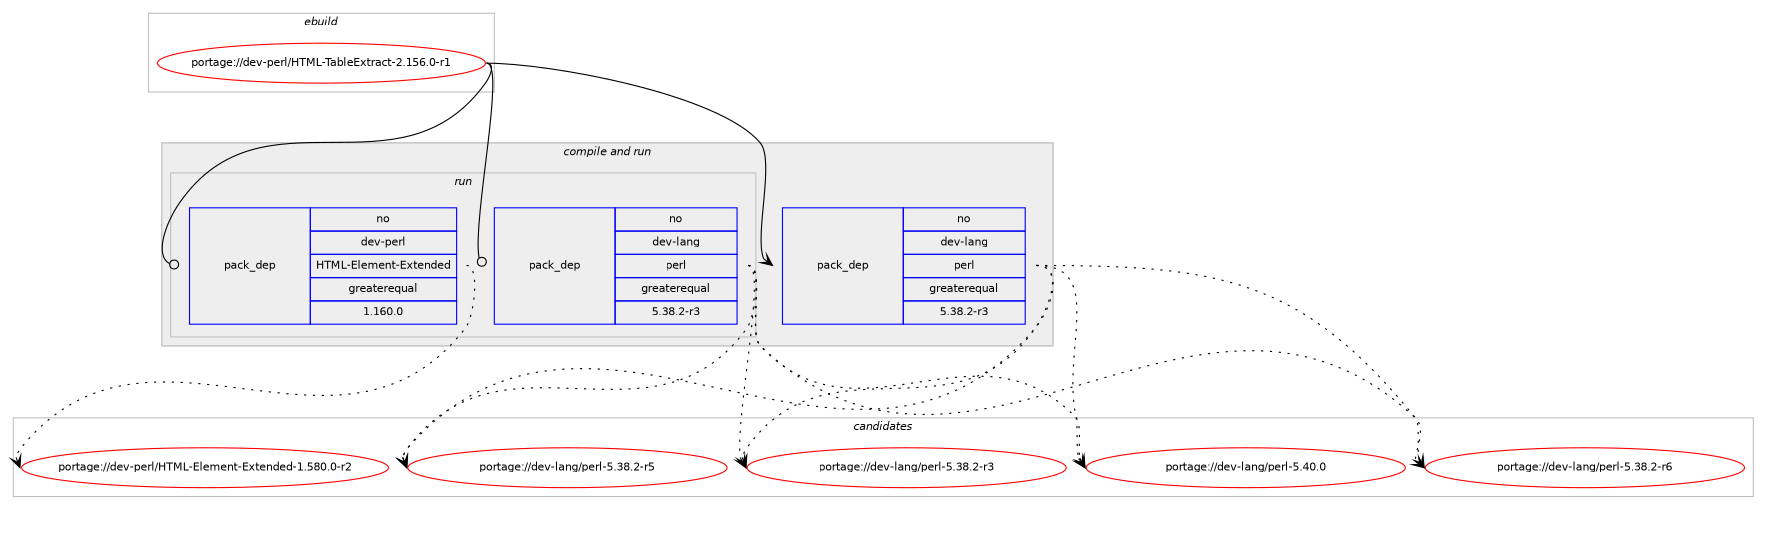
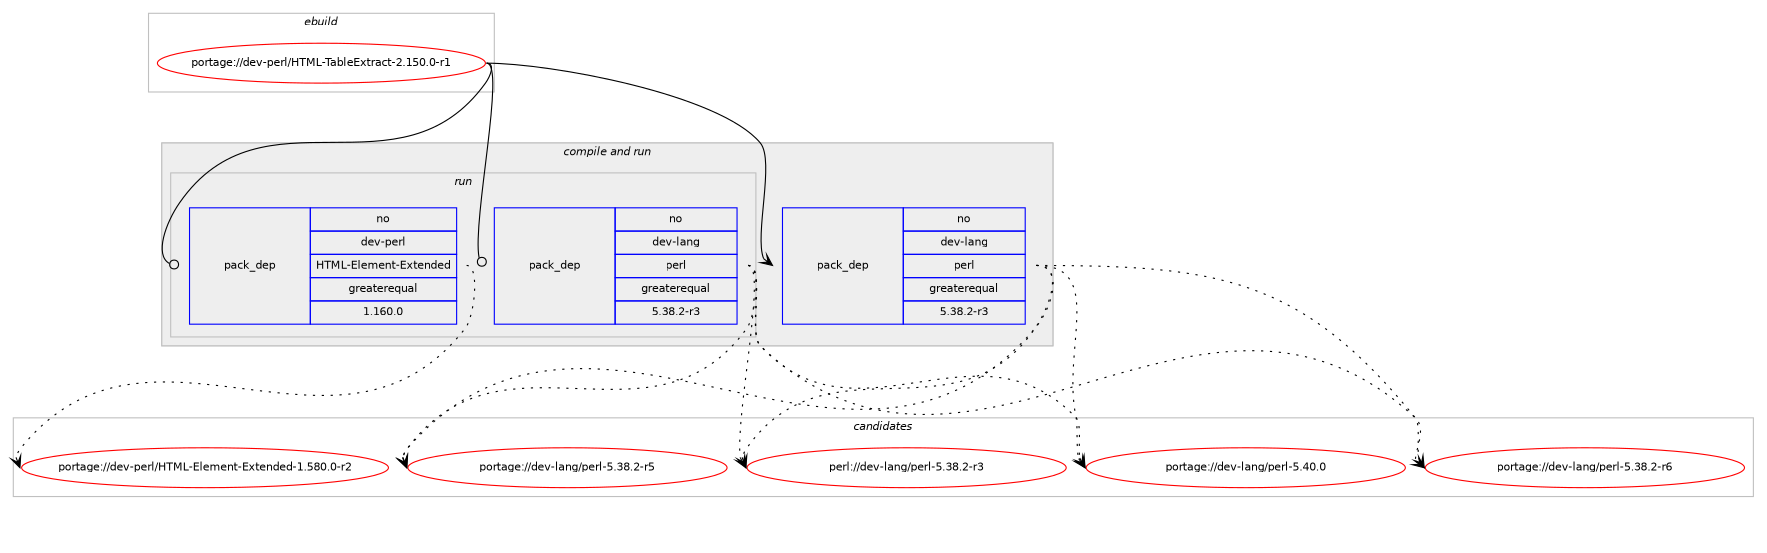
node "portage://dev-perl/HTML-TableExtract-2.156.0-r1": label "portage://dev-perl/HTML-TableExtract-2.156.0-r1" -> "portage://dev-perl/HTML-TableExtract-2.150.0-r1"
node "portage://dev-lang/perl-5.38.2-r3": label "portage://dev-lang/perl-5.38.2-r3" -> "perl://dev-lang/perl-5.38.2-r3"
